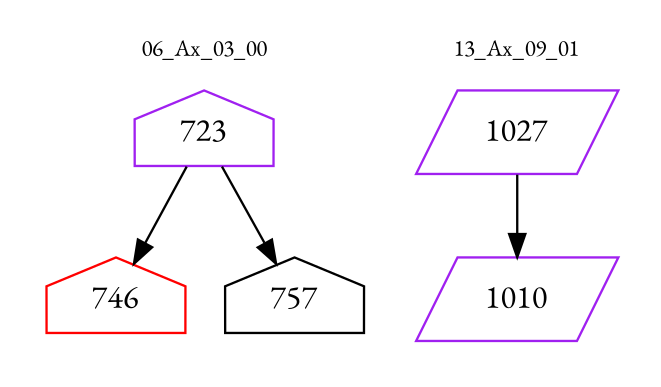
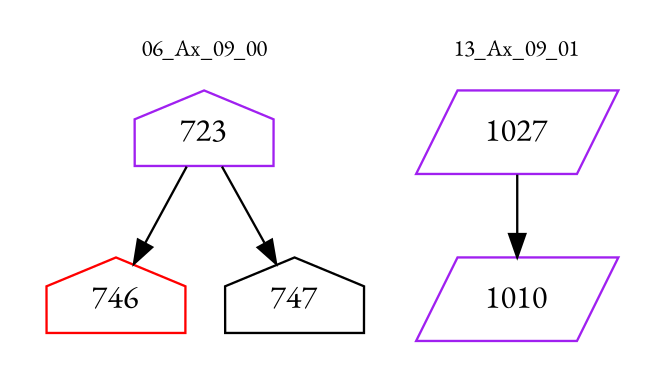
cluster "06_Ax_03_00": label "06_Ax_03_00" -> "06_Ax_09_00"
node "757": label "757" -> "747"
